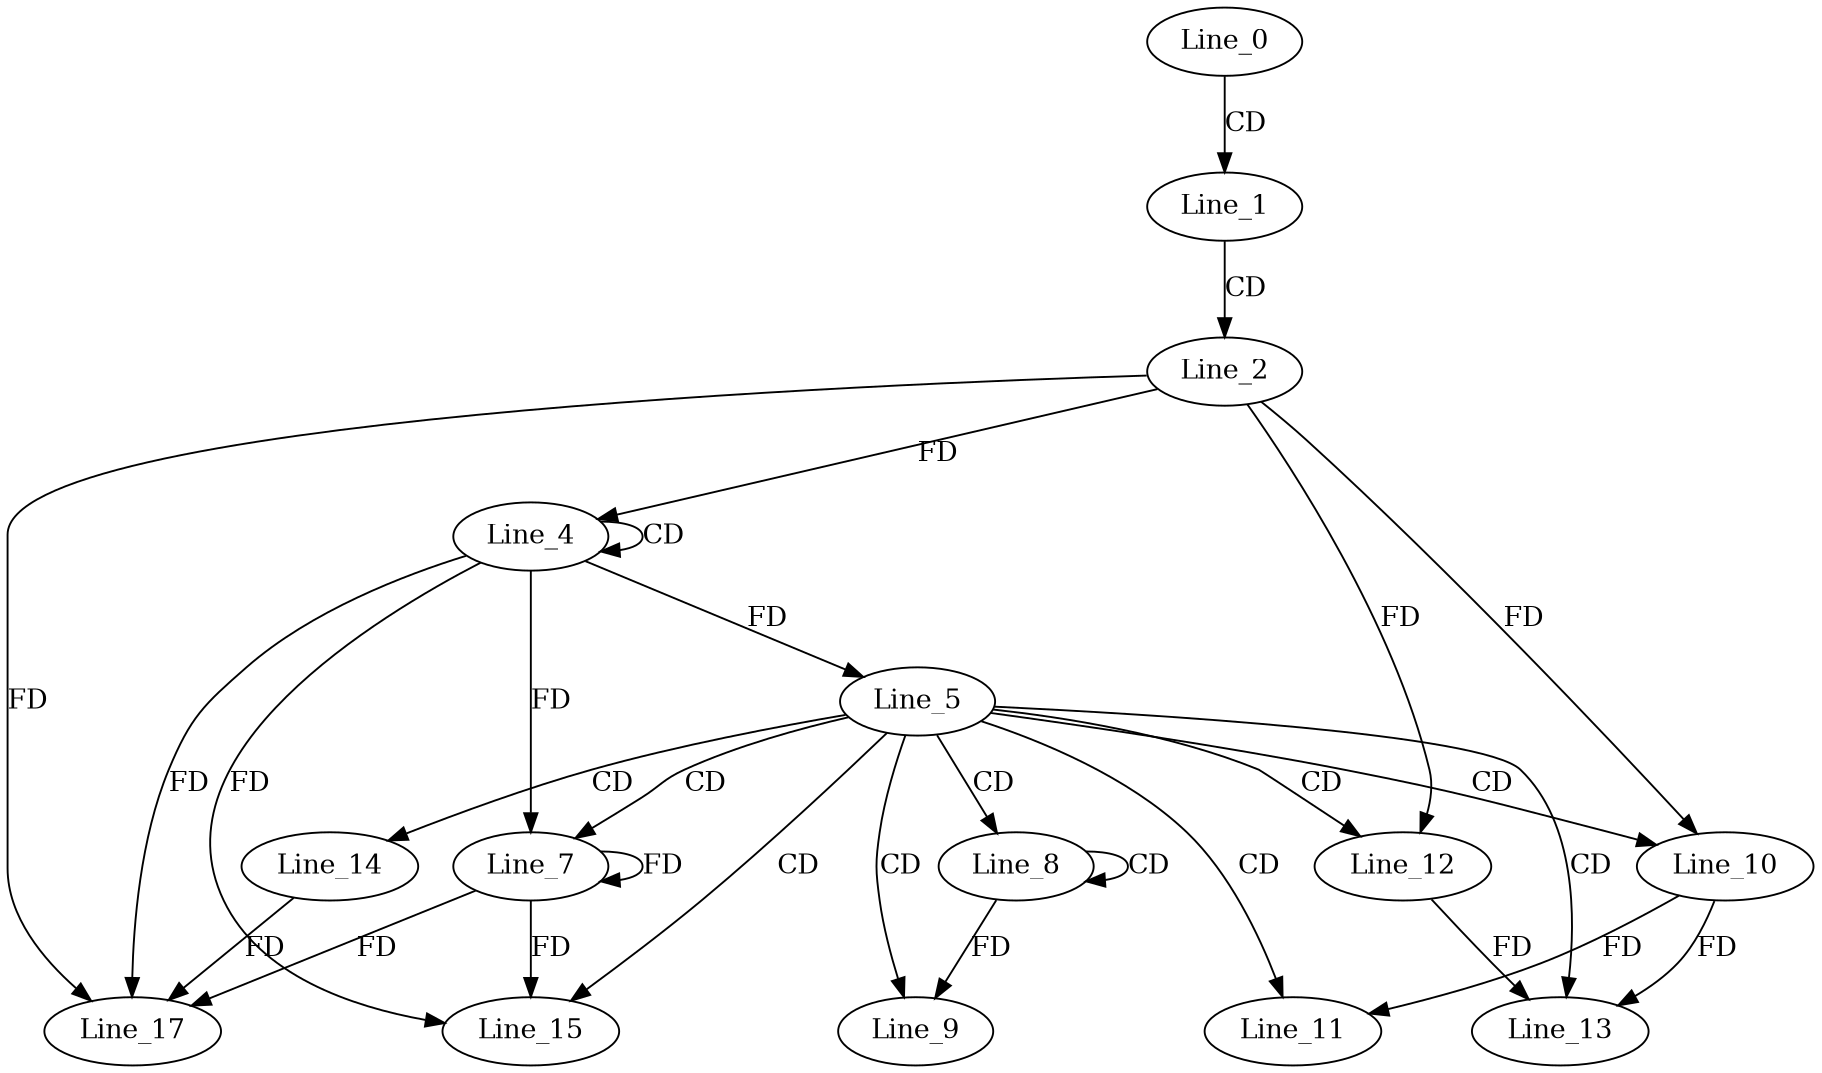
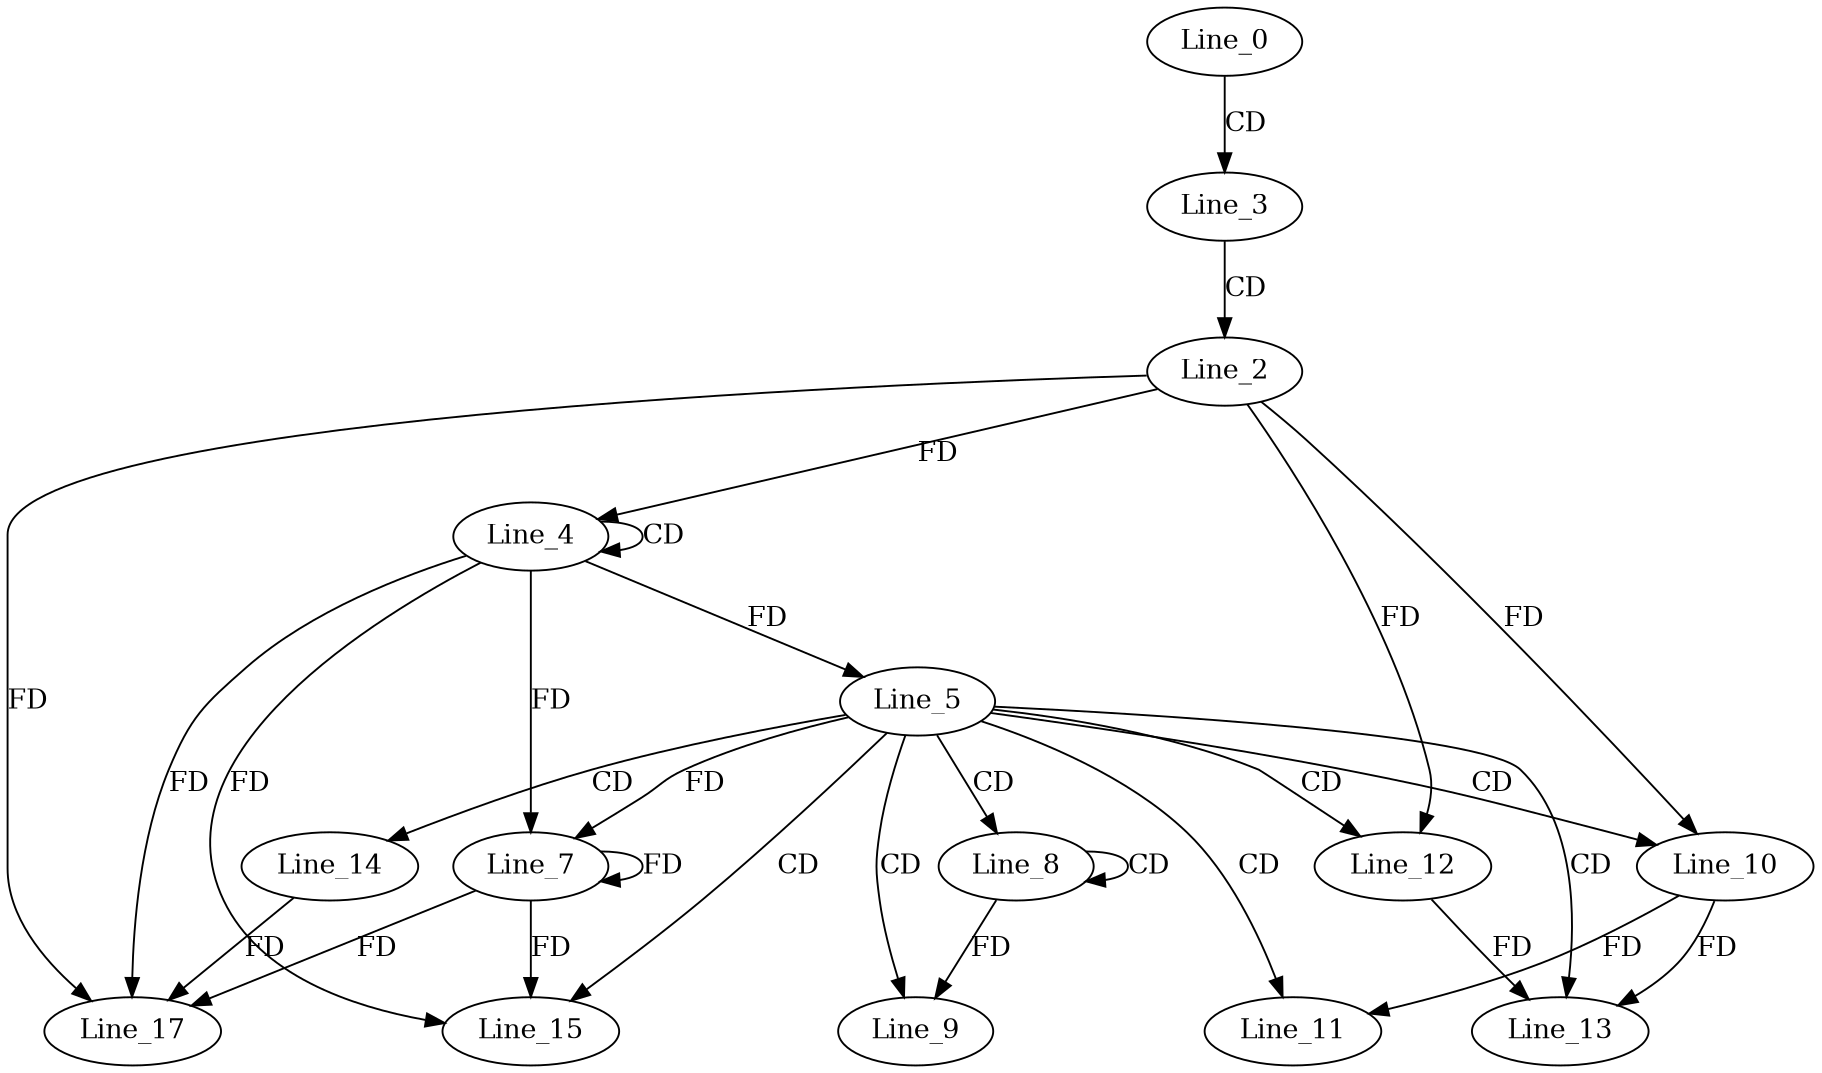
node "Line_1": label "Line_1" -> "Line_3"
edge "Line_5" -> "Line_7": label "CD" -> "FD"
